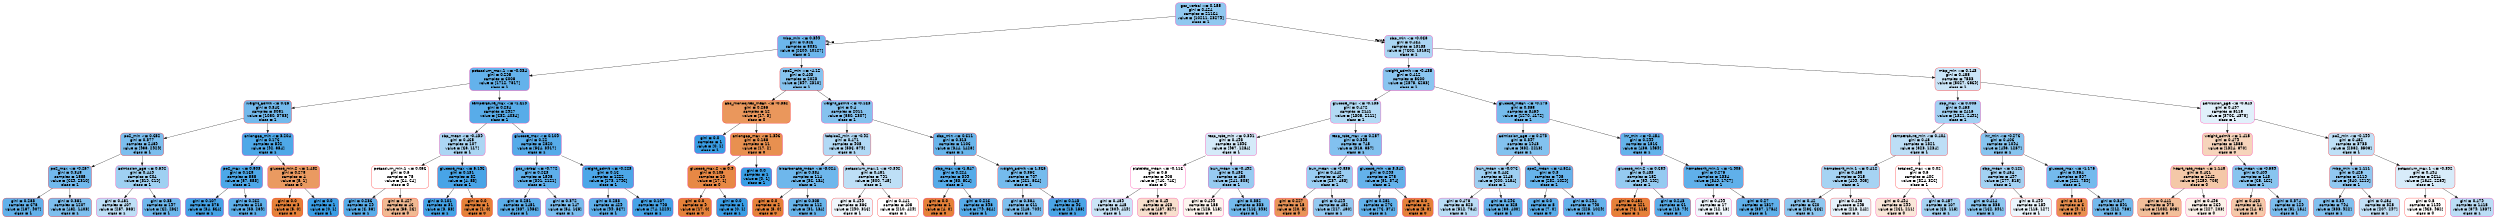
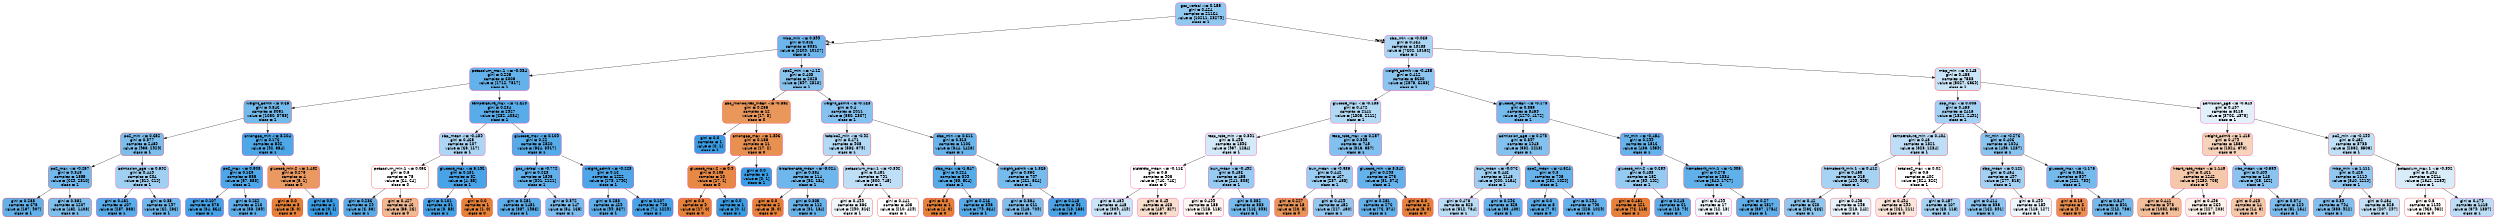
node "gini = 0.481 samples = 407 value = [257, 383] class = 1": fillcolor #bedff6 -> #58ace9
node "gini = 0.143 samples = 96 value = [13, 155] class = 1": label "gini = 0.143 samples = 96 value = [13, 155] class = 1" -> "gini = 0.143 samples = 96 value = [13, 155] class = 3"
node "gini = 0.498 glucose = 295 value = [213, 242] class = 1": label "gini = 0.498 glucose = 295 value = [213, 242] class = 1" -> "gini = 0.498 samples = 295 value = [213, 242] class = 1"
